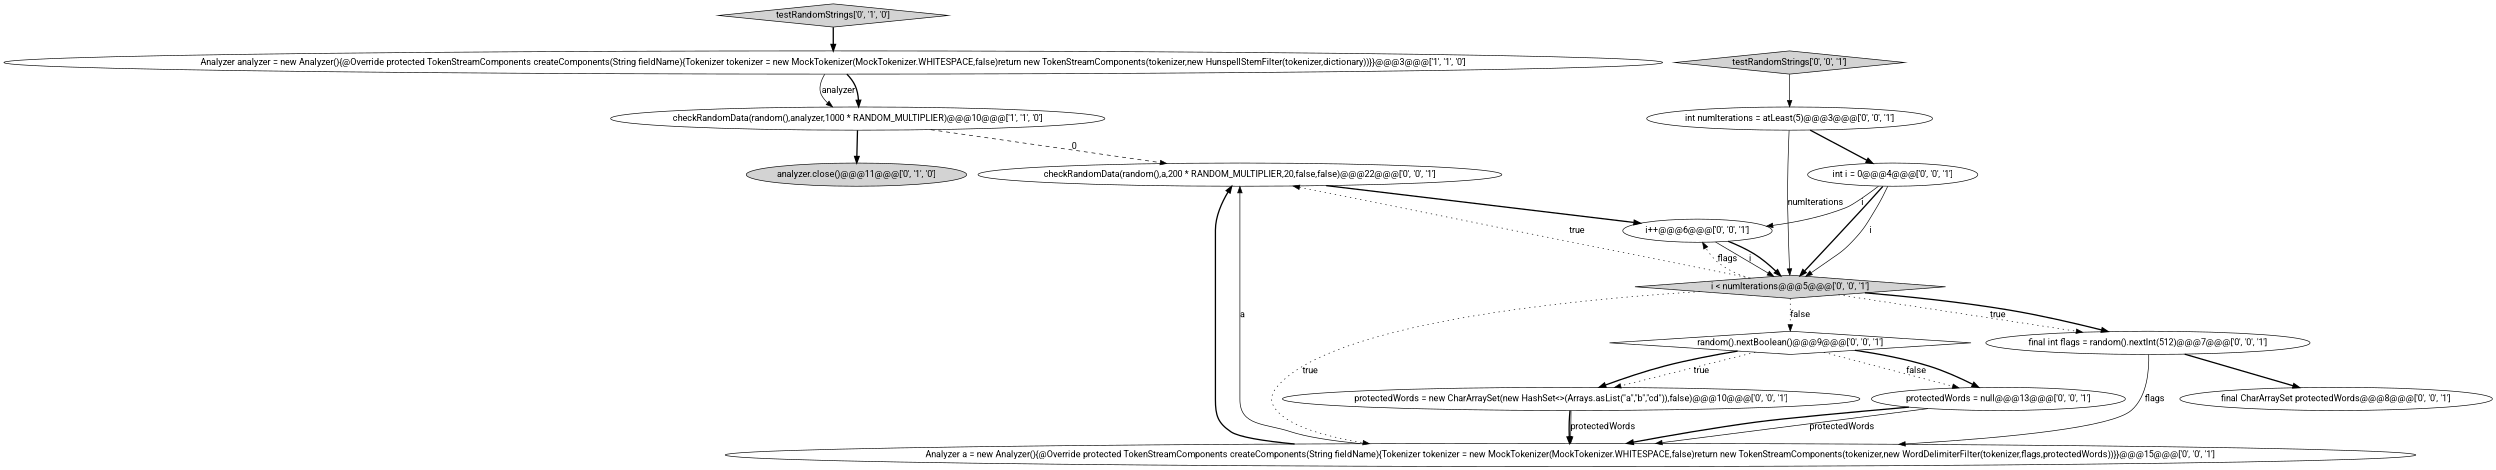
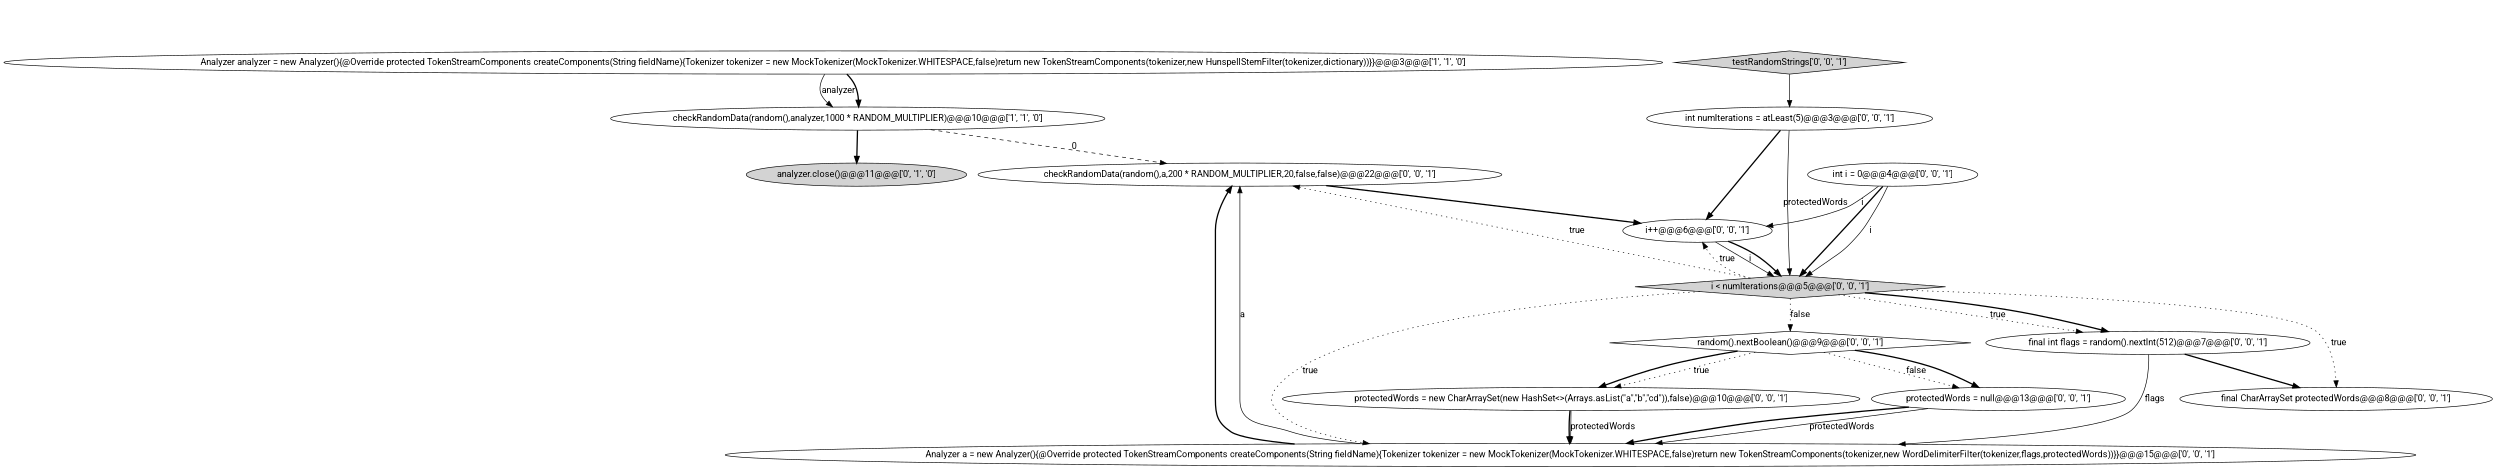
node "testRandomStrings['0', '1', '0']": removed
edge "int numIterations = atLeast(5)@@@3@@@['0', '0', '1']" -> "int i = 0@@@4@@@['0', '0', '1']": now "int numIterations = atLeast(5)@@@3@@@['0', '0', '1']" -> "i++@@@6@@@['0', '0', '1']"
edge "int numIterations = atLeast(5)@@@3@@@['0', '0', '1']" -> "i < numIterations@@@5@@@['0', '0', '1']": label "numIterations" -> "protectedWords"
edge "i < numIterations@@@5@@@['0', '0', '1']" -> "i++@@@6@@@['0', '0', '1']": label "flags" -> "true"
edge "i < numIterations@@@5@@@['0', '0', '1']" -> "final CharArraySet protectedWords@@@8@@@['0', '0', '1']": added, label "true"
